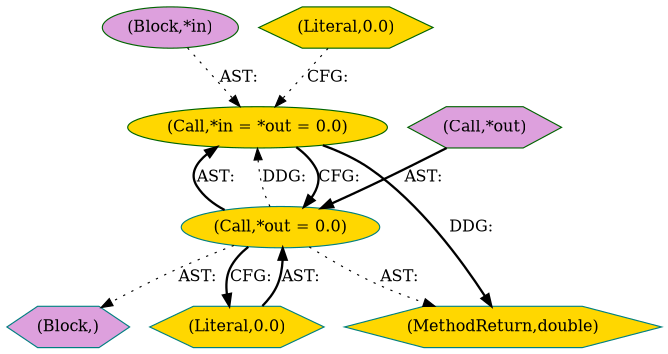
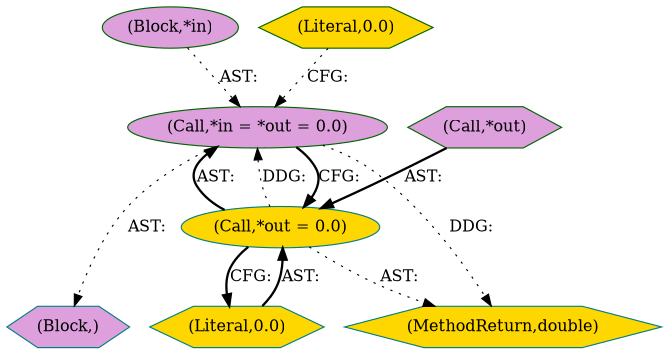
node "(Call,*in = *out = 0.0)": fillcolor gold -> plum
edge "(Call,*in = *out = 0.0)" -> "(MethodReturn,double)": style bold -> dotted
edge "(Call,*out = 0.0)" -> "(Block,)": now "(Call,*in = *out = 0.0)" -> "(Block,)"
